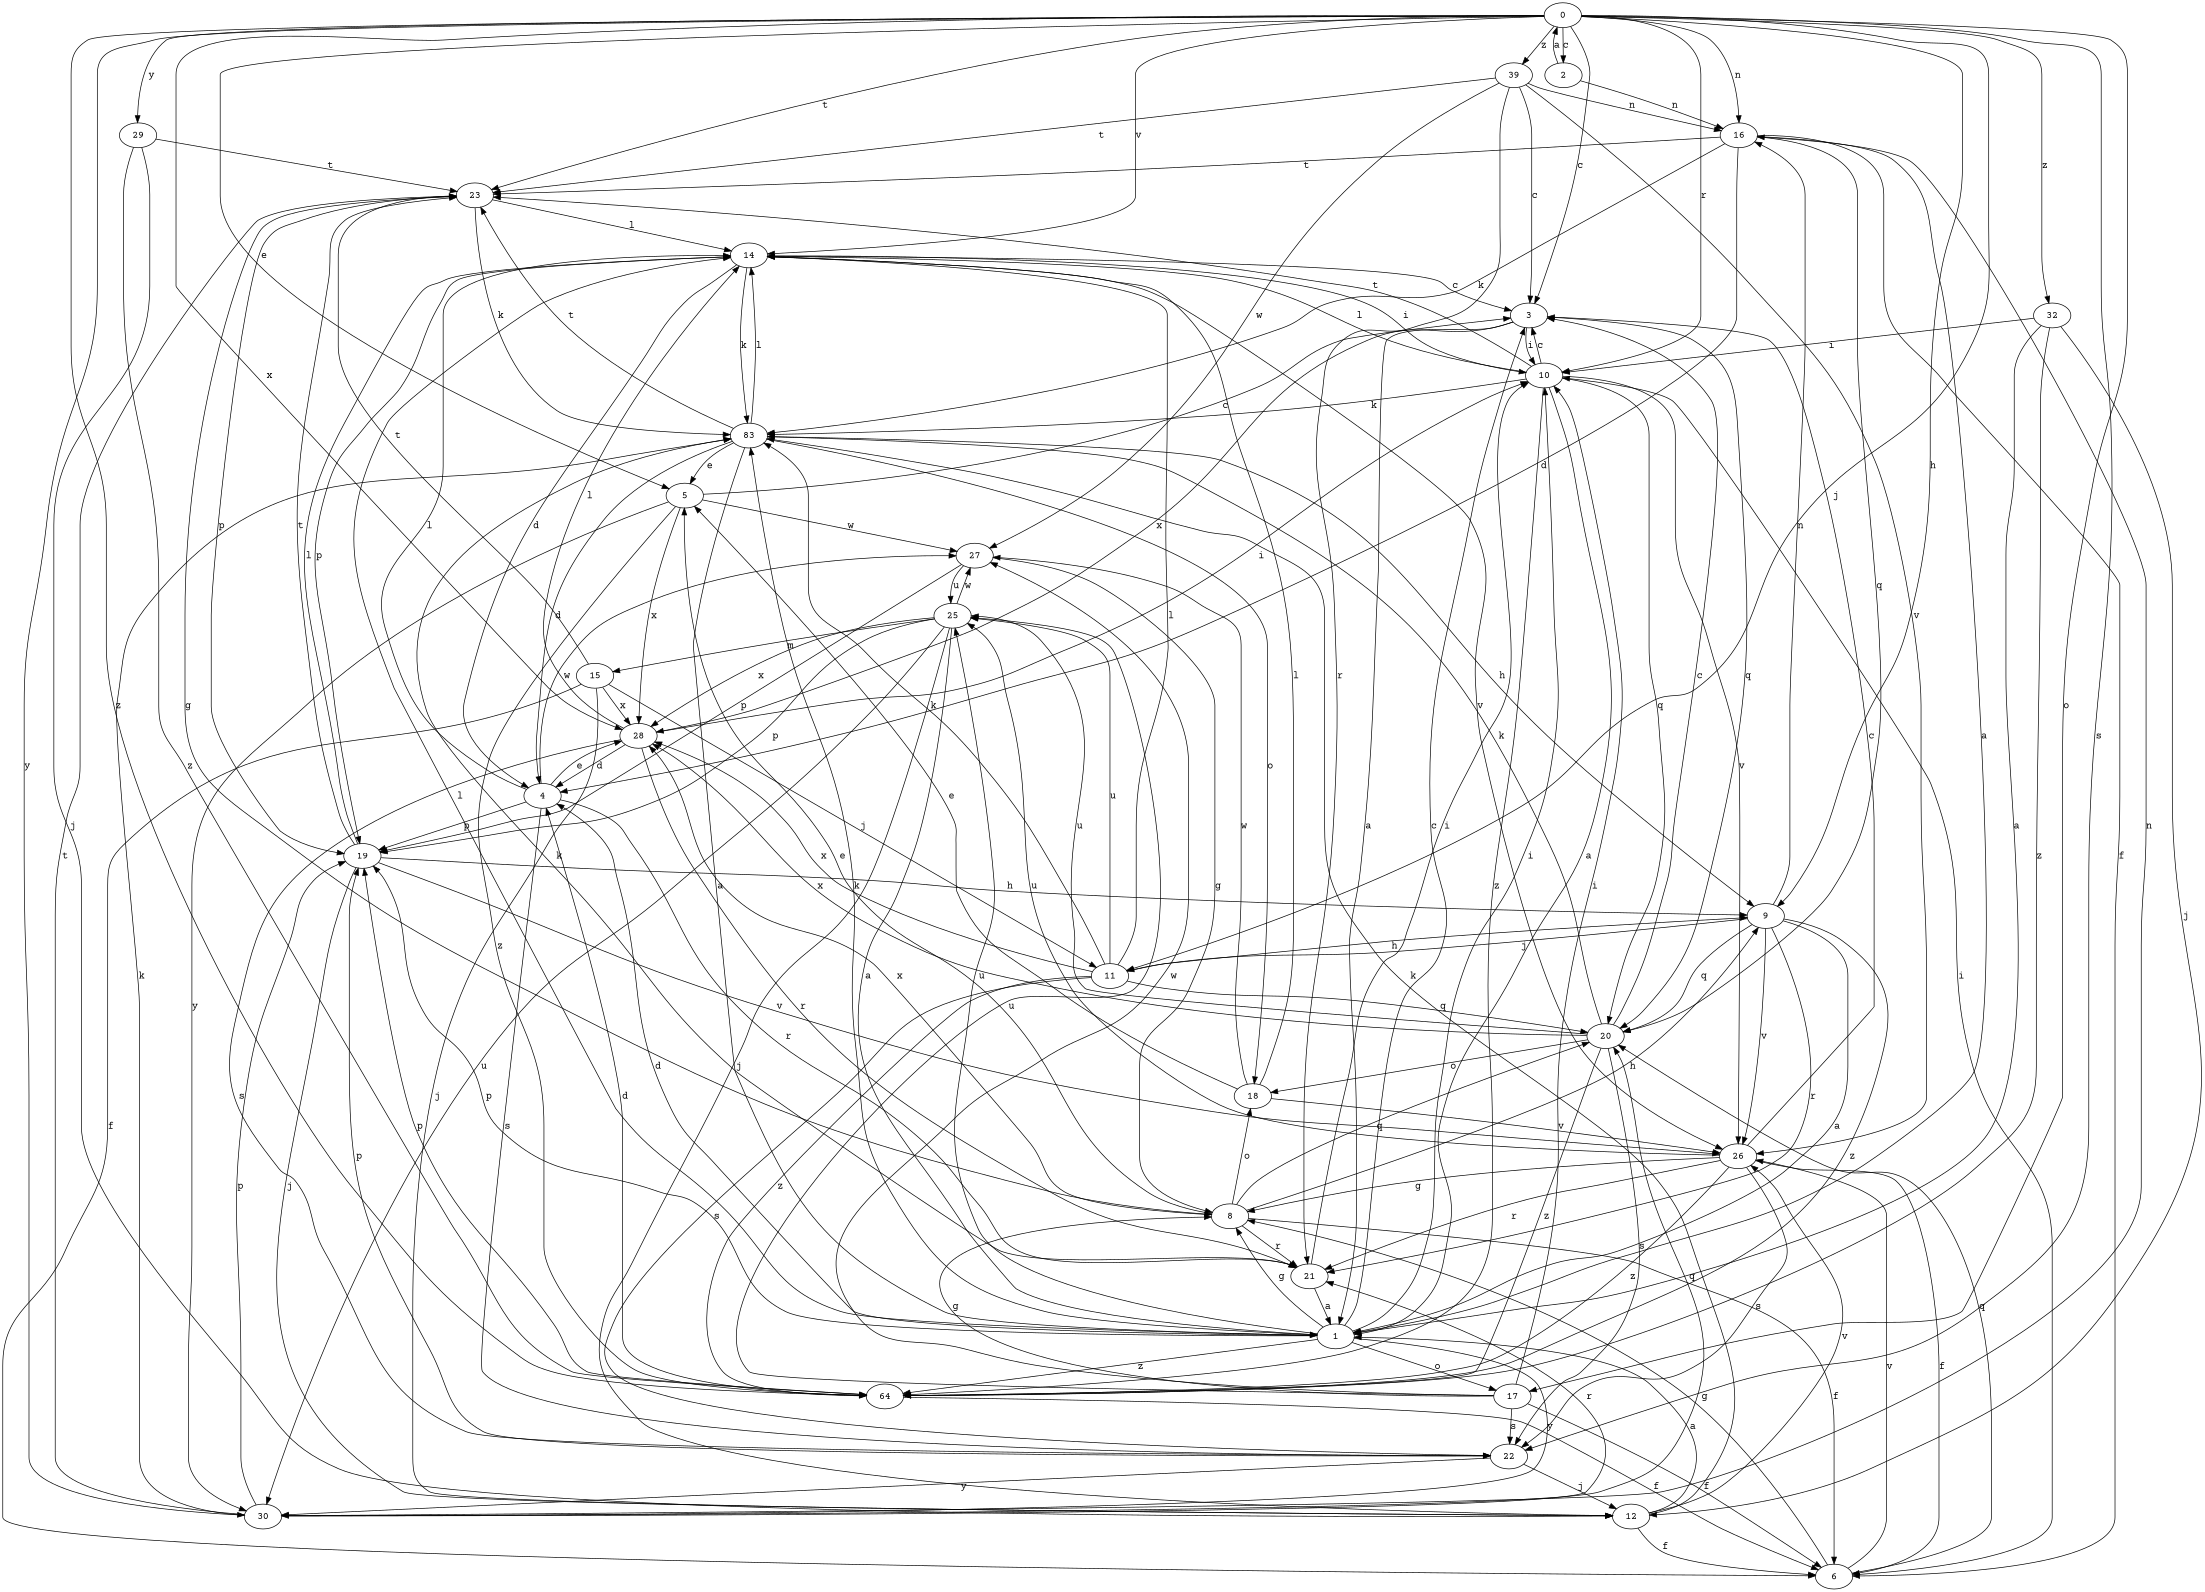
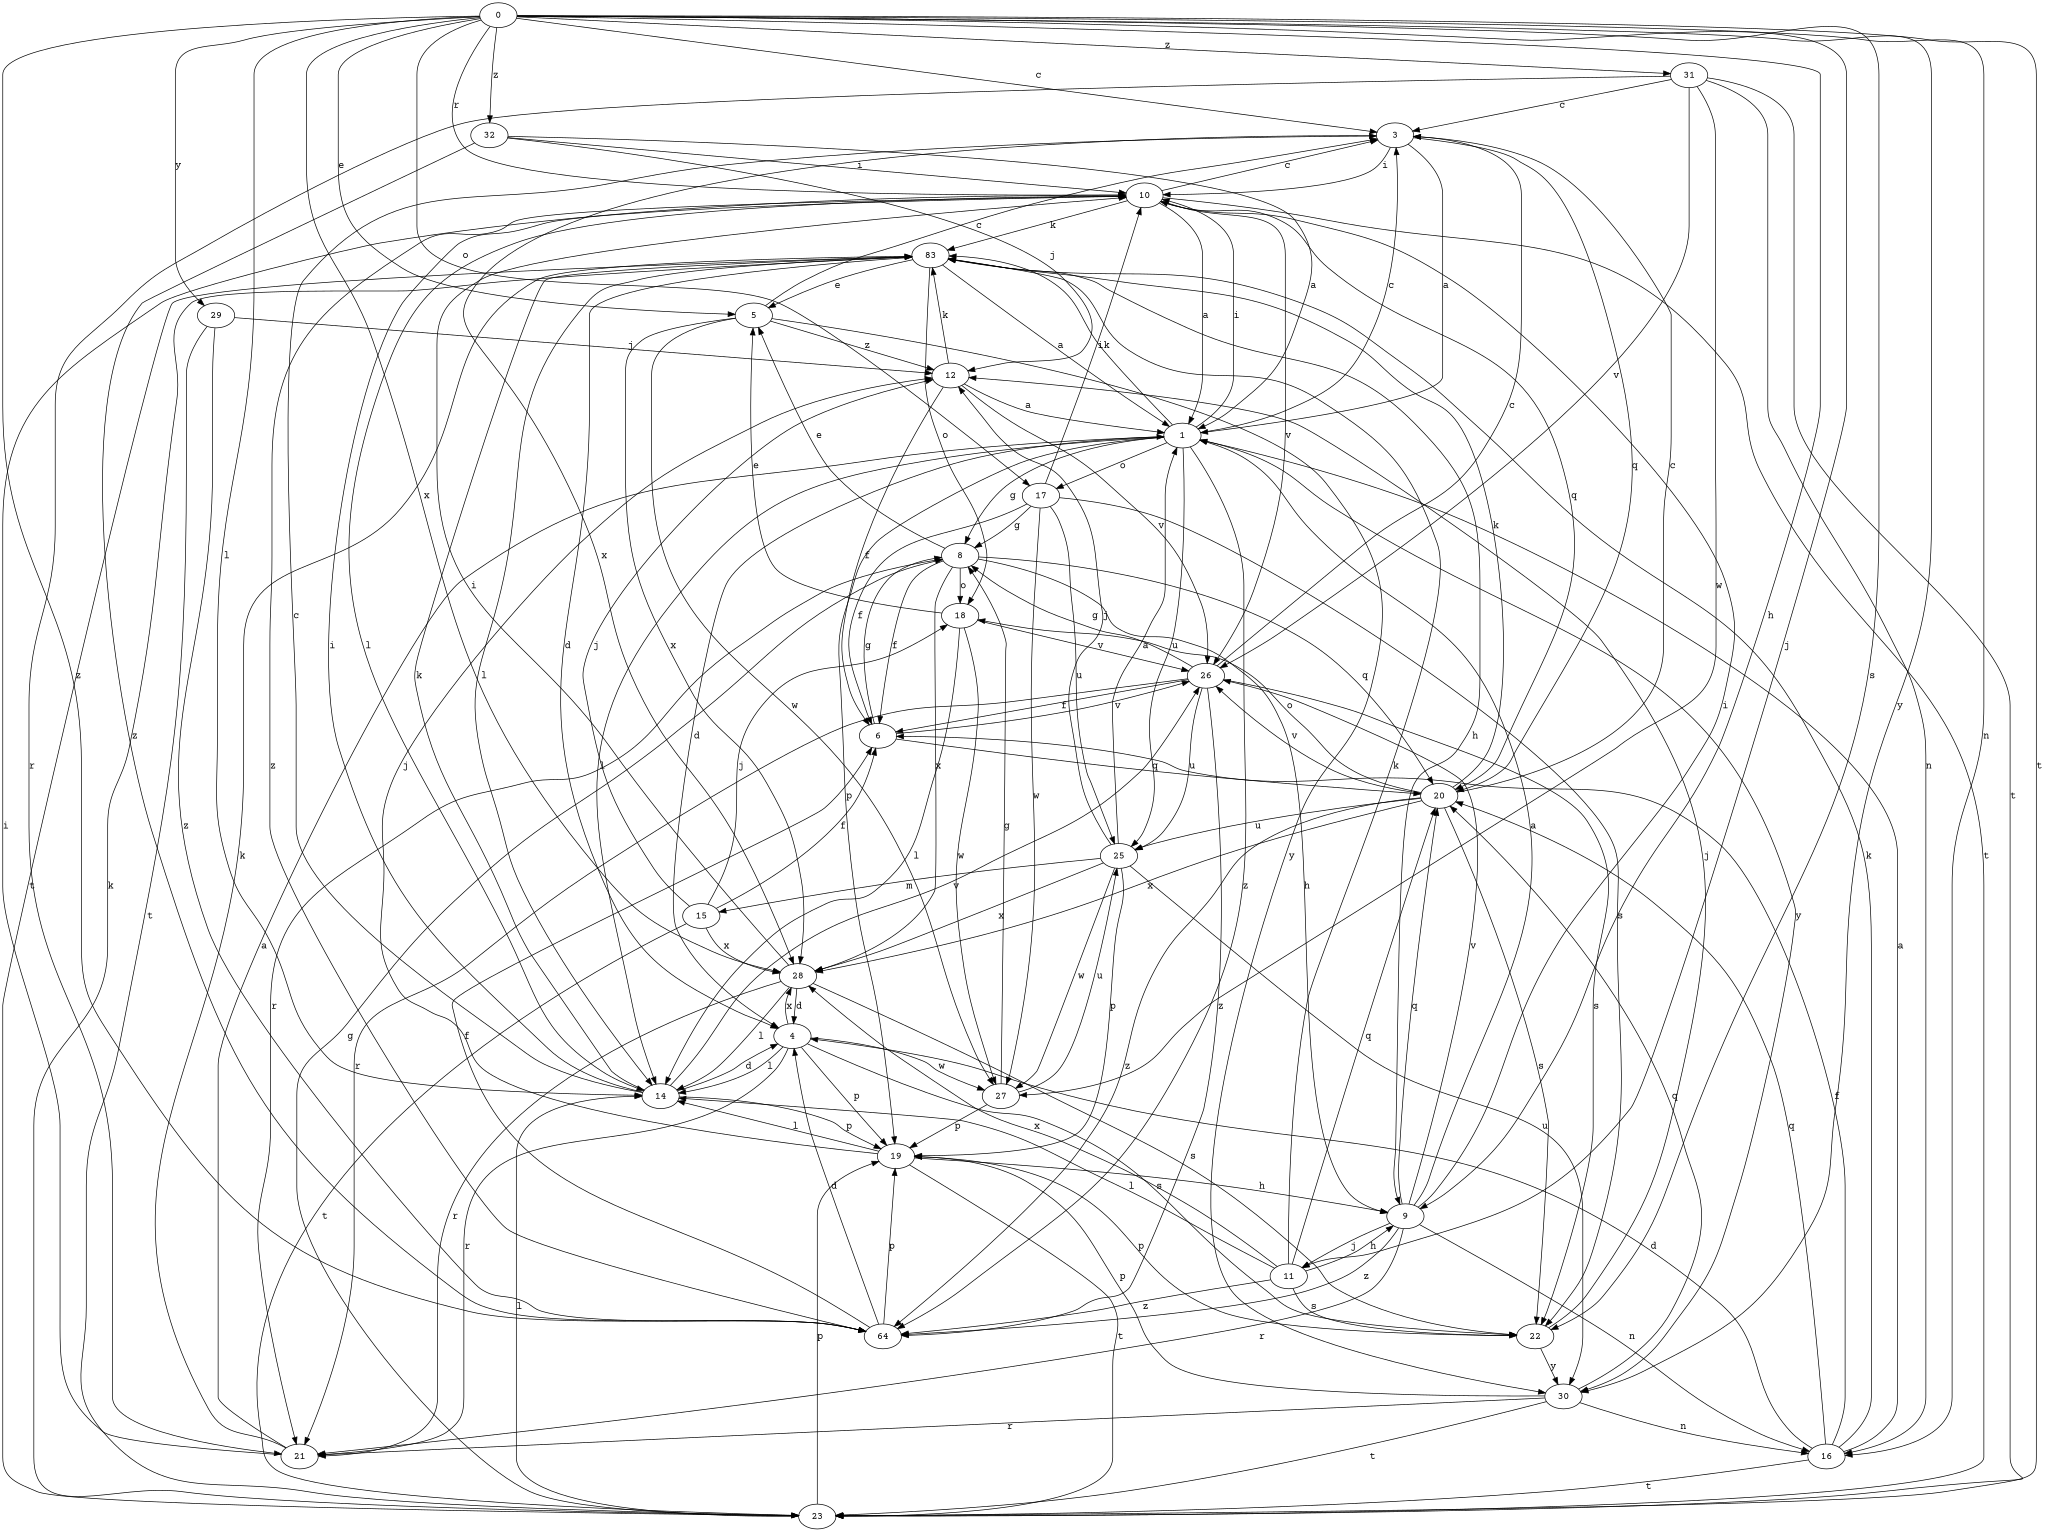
node "39": label "39" -> "31"
node "2": removed
edge "0" -> "14": label "v" -> "l"
edge "11" -> "25": removed, label "u"
edge "4" -> "28": label "e" -> "x"
edge "30" -> "83": removed, label "k"
edge "15" -> "11": now "15" -> "18"
edge "6" -> "10": now "9" -> "10"
edge "5" -> "64": now "5" -> "12"
edge "19" -> "26": now "20" -> "26"
